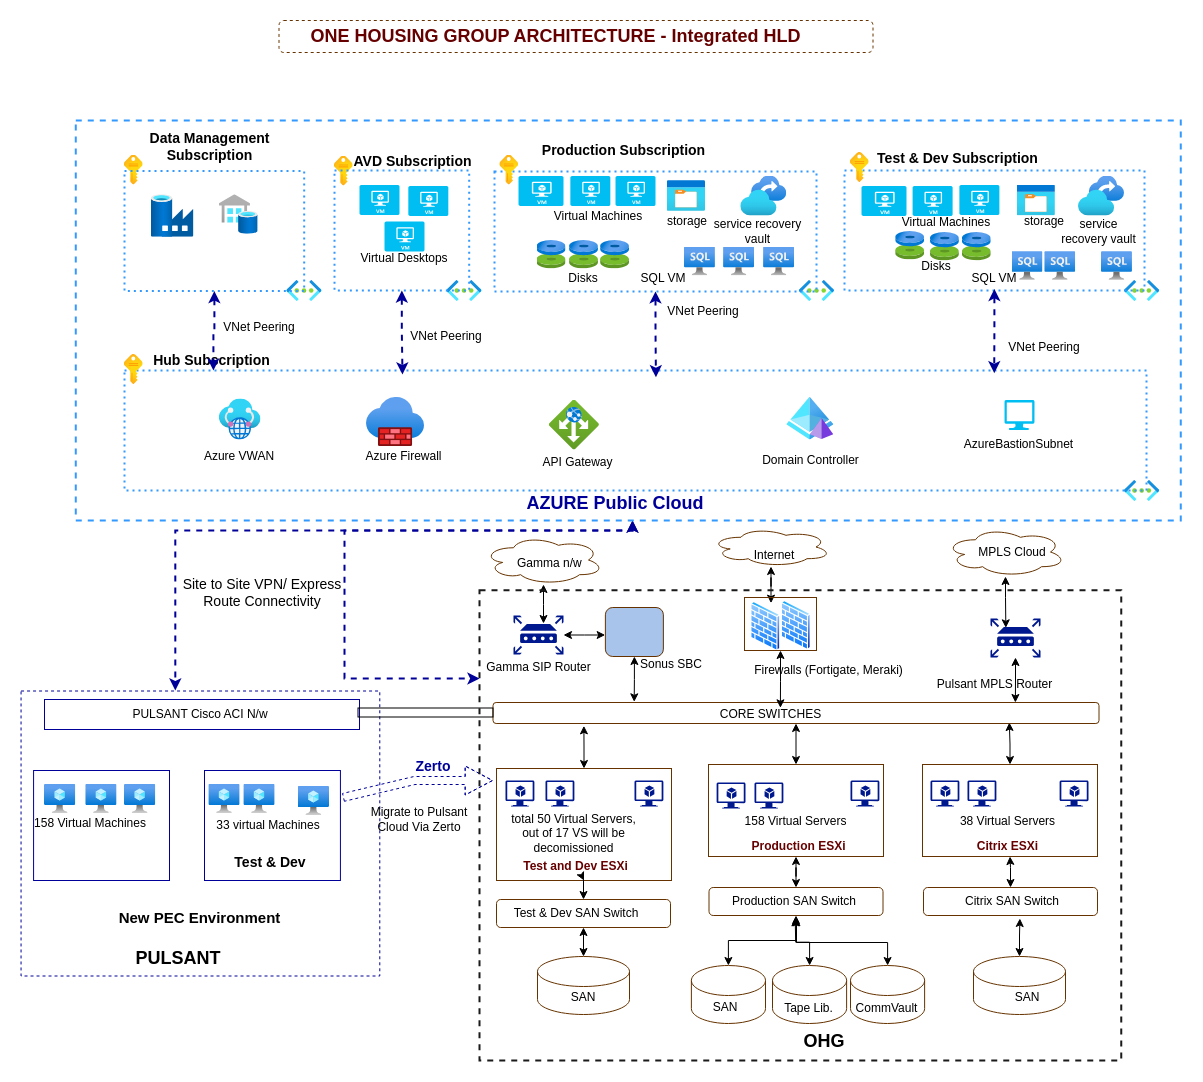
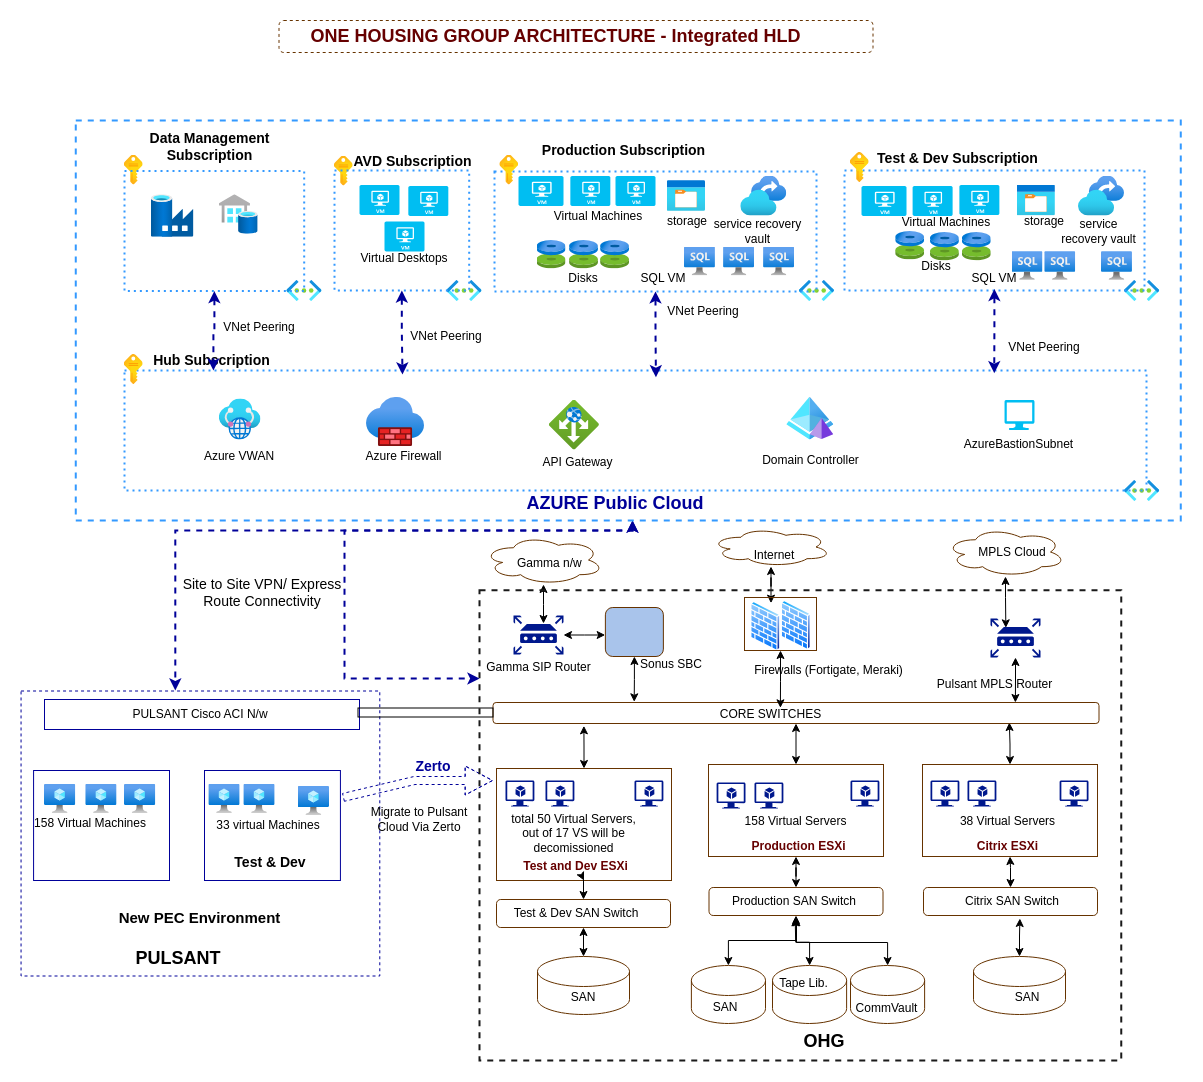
node "Tape Lib.": moved (809, 1008) -> (804, 983)
